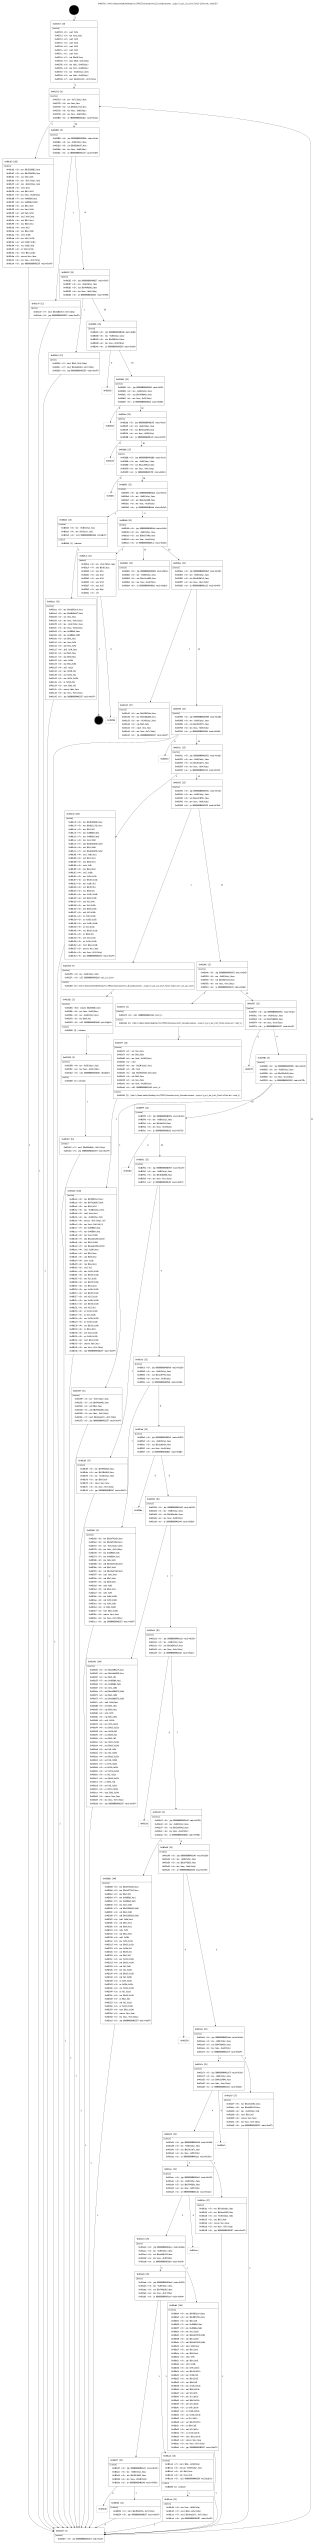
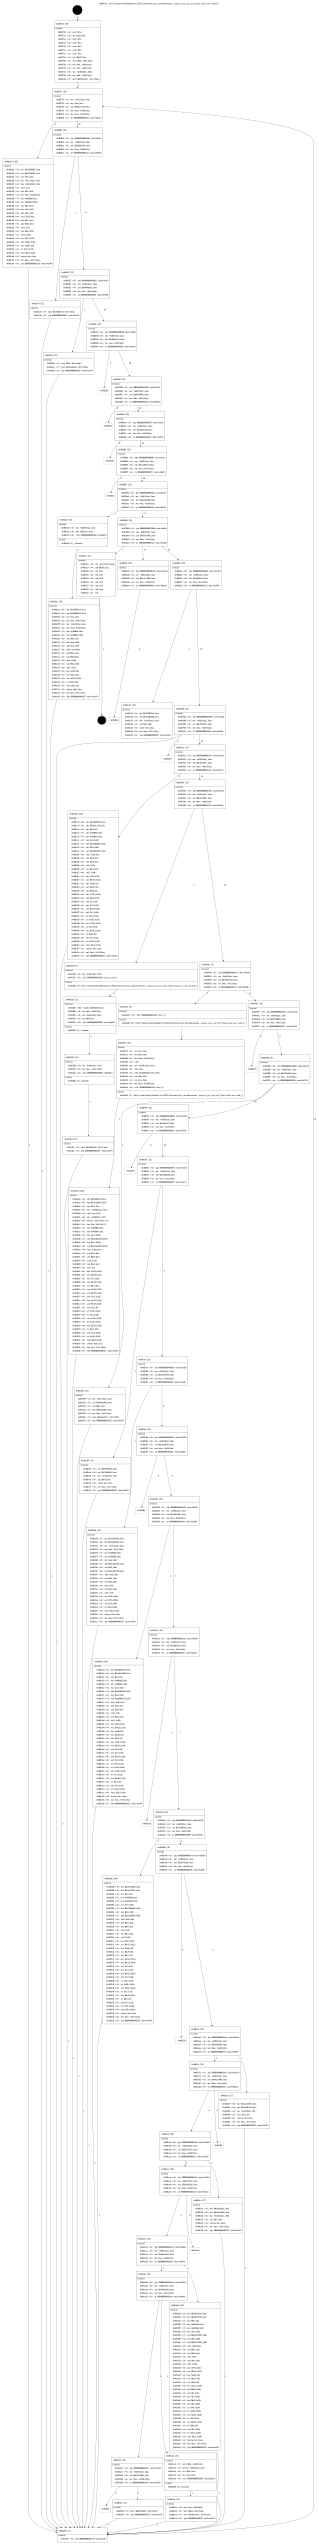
edge "0x4021c6 [21]" -> "0x40206d": now "0x4018d1 [25]" -> "0x40206d"
